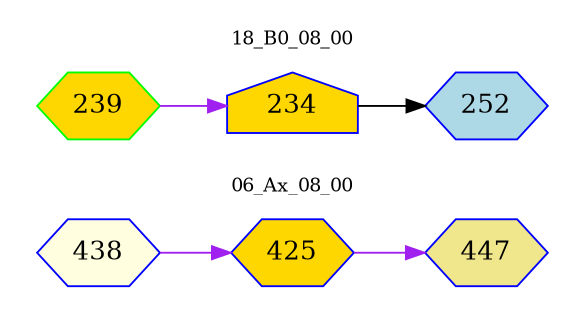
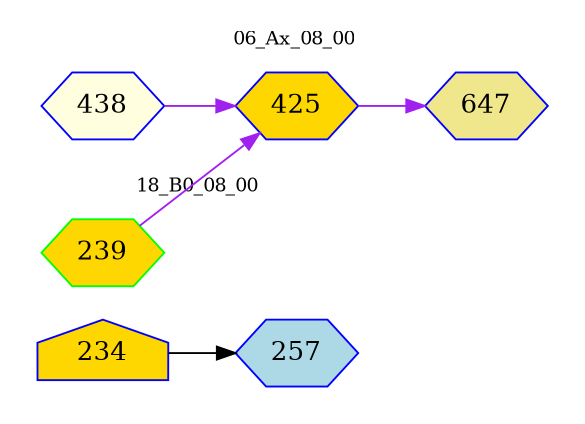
edge "239" -> "234": now "239" -> "425"
node "252": label "252" -> "257"
node "447": label "447" -> "647"
